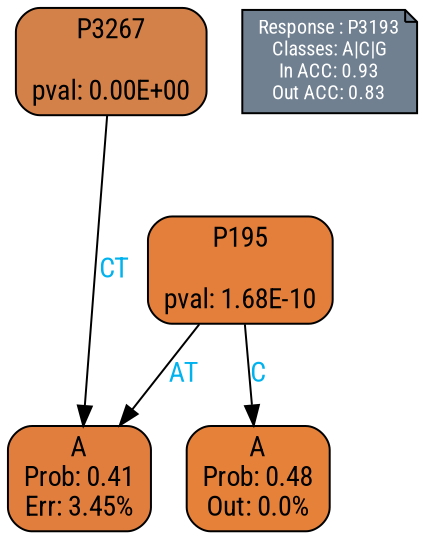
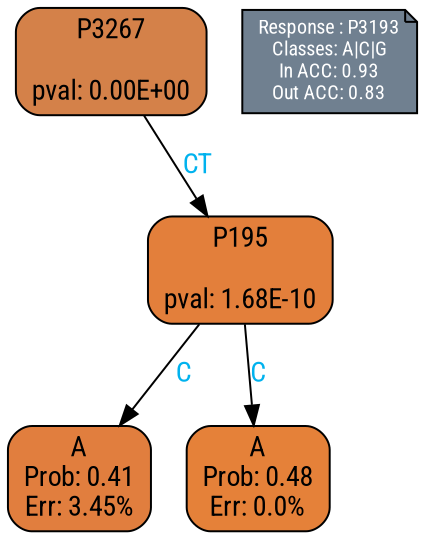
edge "P3267 pval: 0.00E+00" -> "A Prob: 0.41 Err: 3.45%": now "P3267 pval: 0.00E+00" -> "P195 pval: 1.68E-10"
edge "P195 pval: 1.68E-10" -> "A Prob: 0.41 Err: 3.45%": label "AT" -> "C"
node "A Prob: 0.48 Out: 0.0%": label "A Prob: 0.48 Out: 0.0%" -> "A Prob: 0.48 Err: 0.0%"
